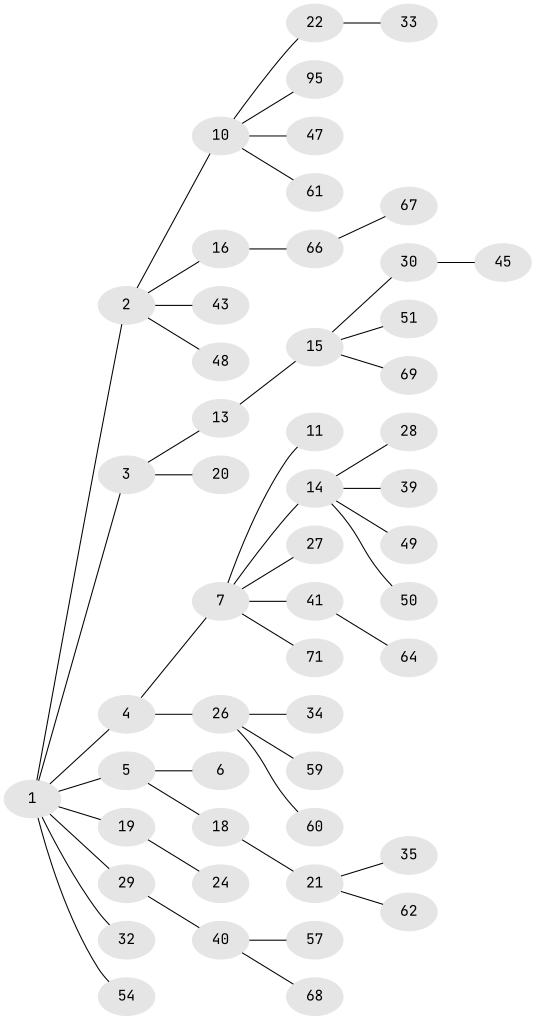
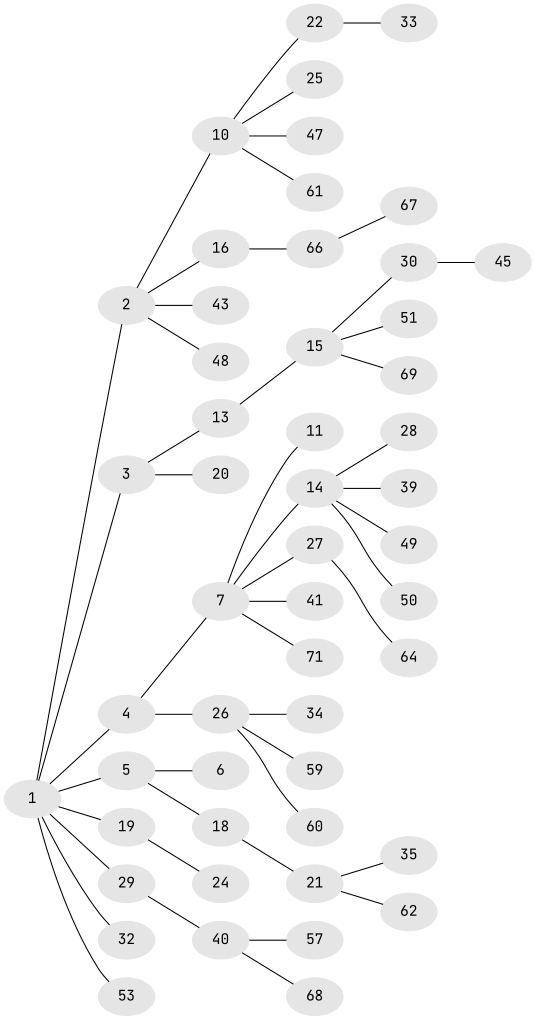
node "95": label "95" -> "25"
edge "41" -- "64": now "27" -- "64"
node "54": label "54" -> "53"
